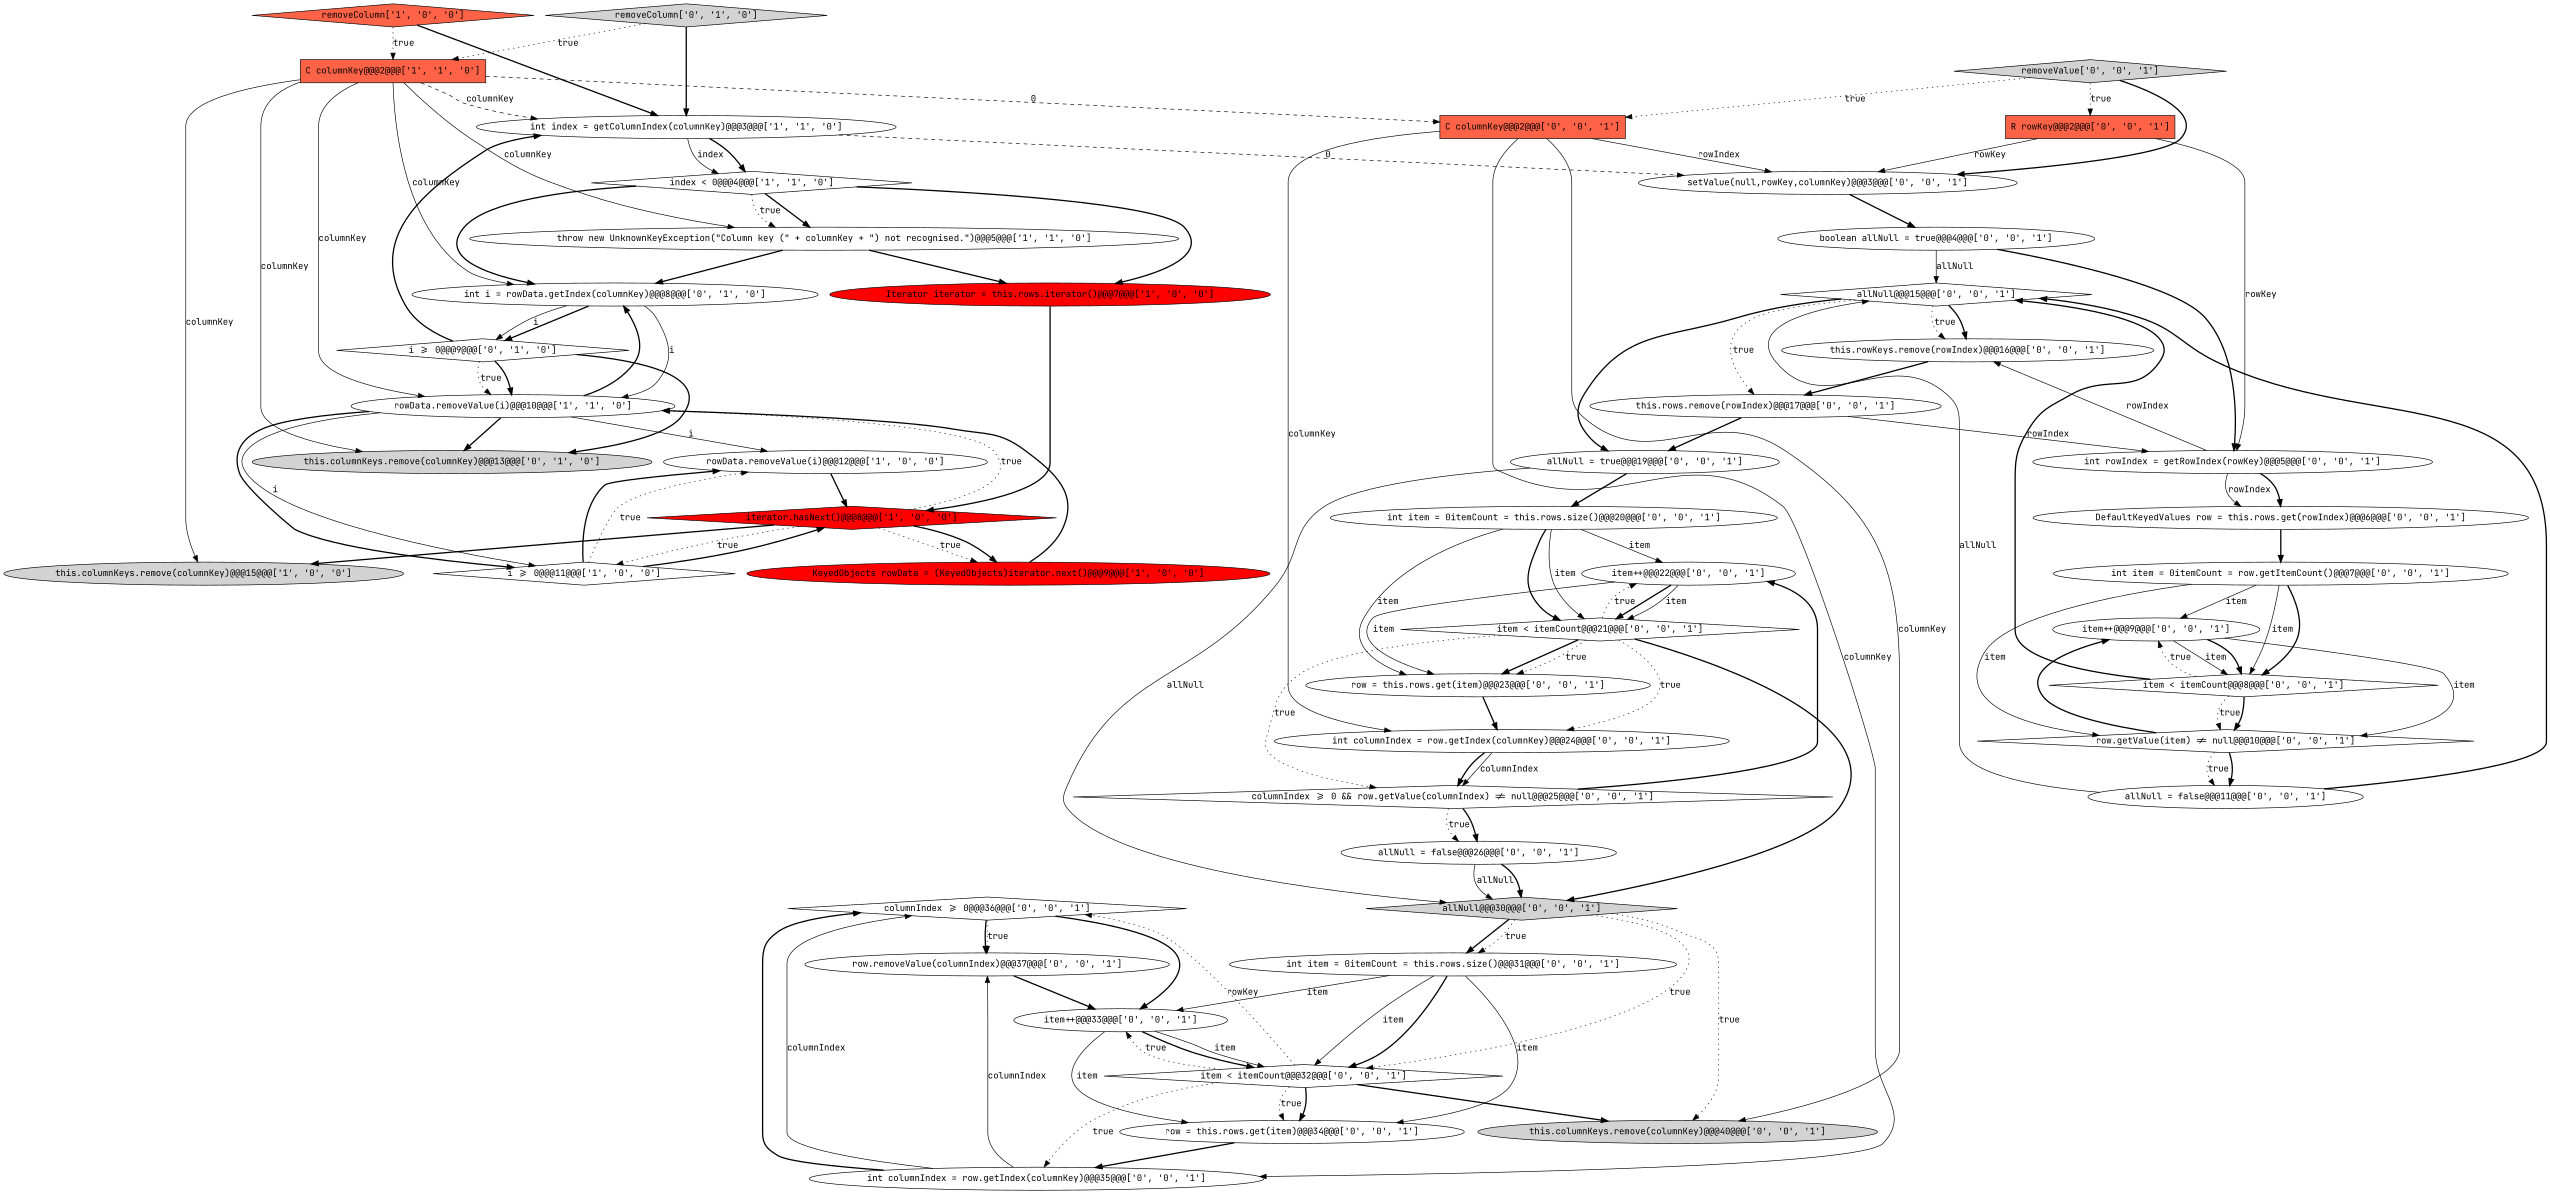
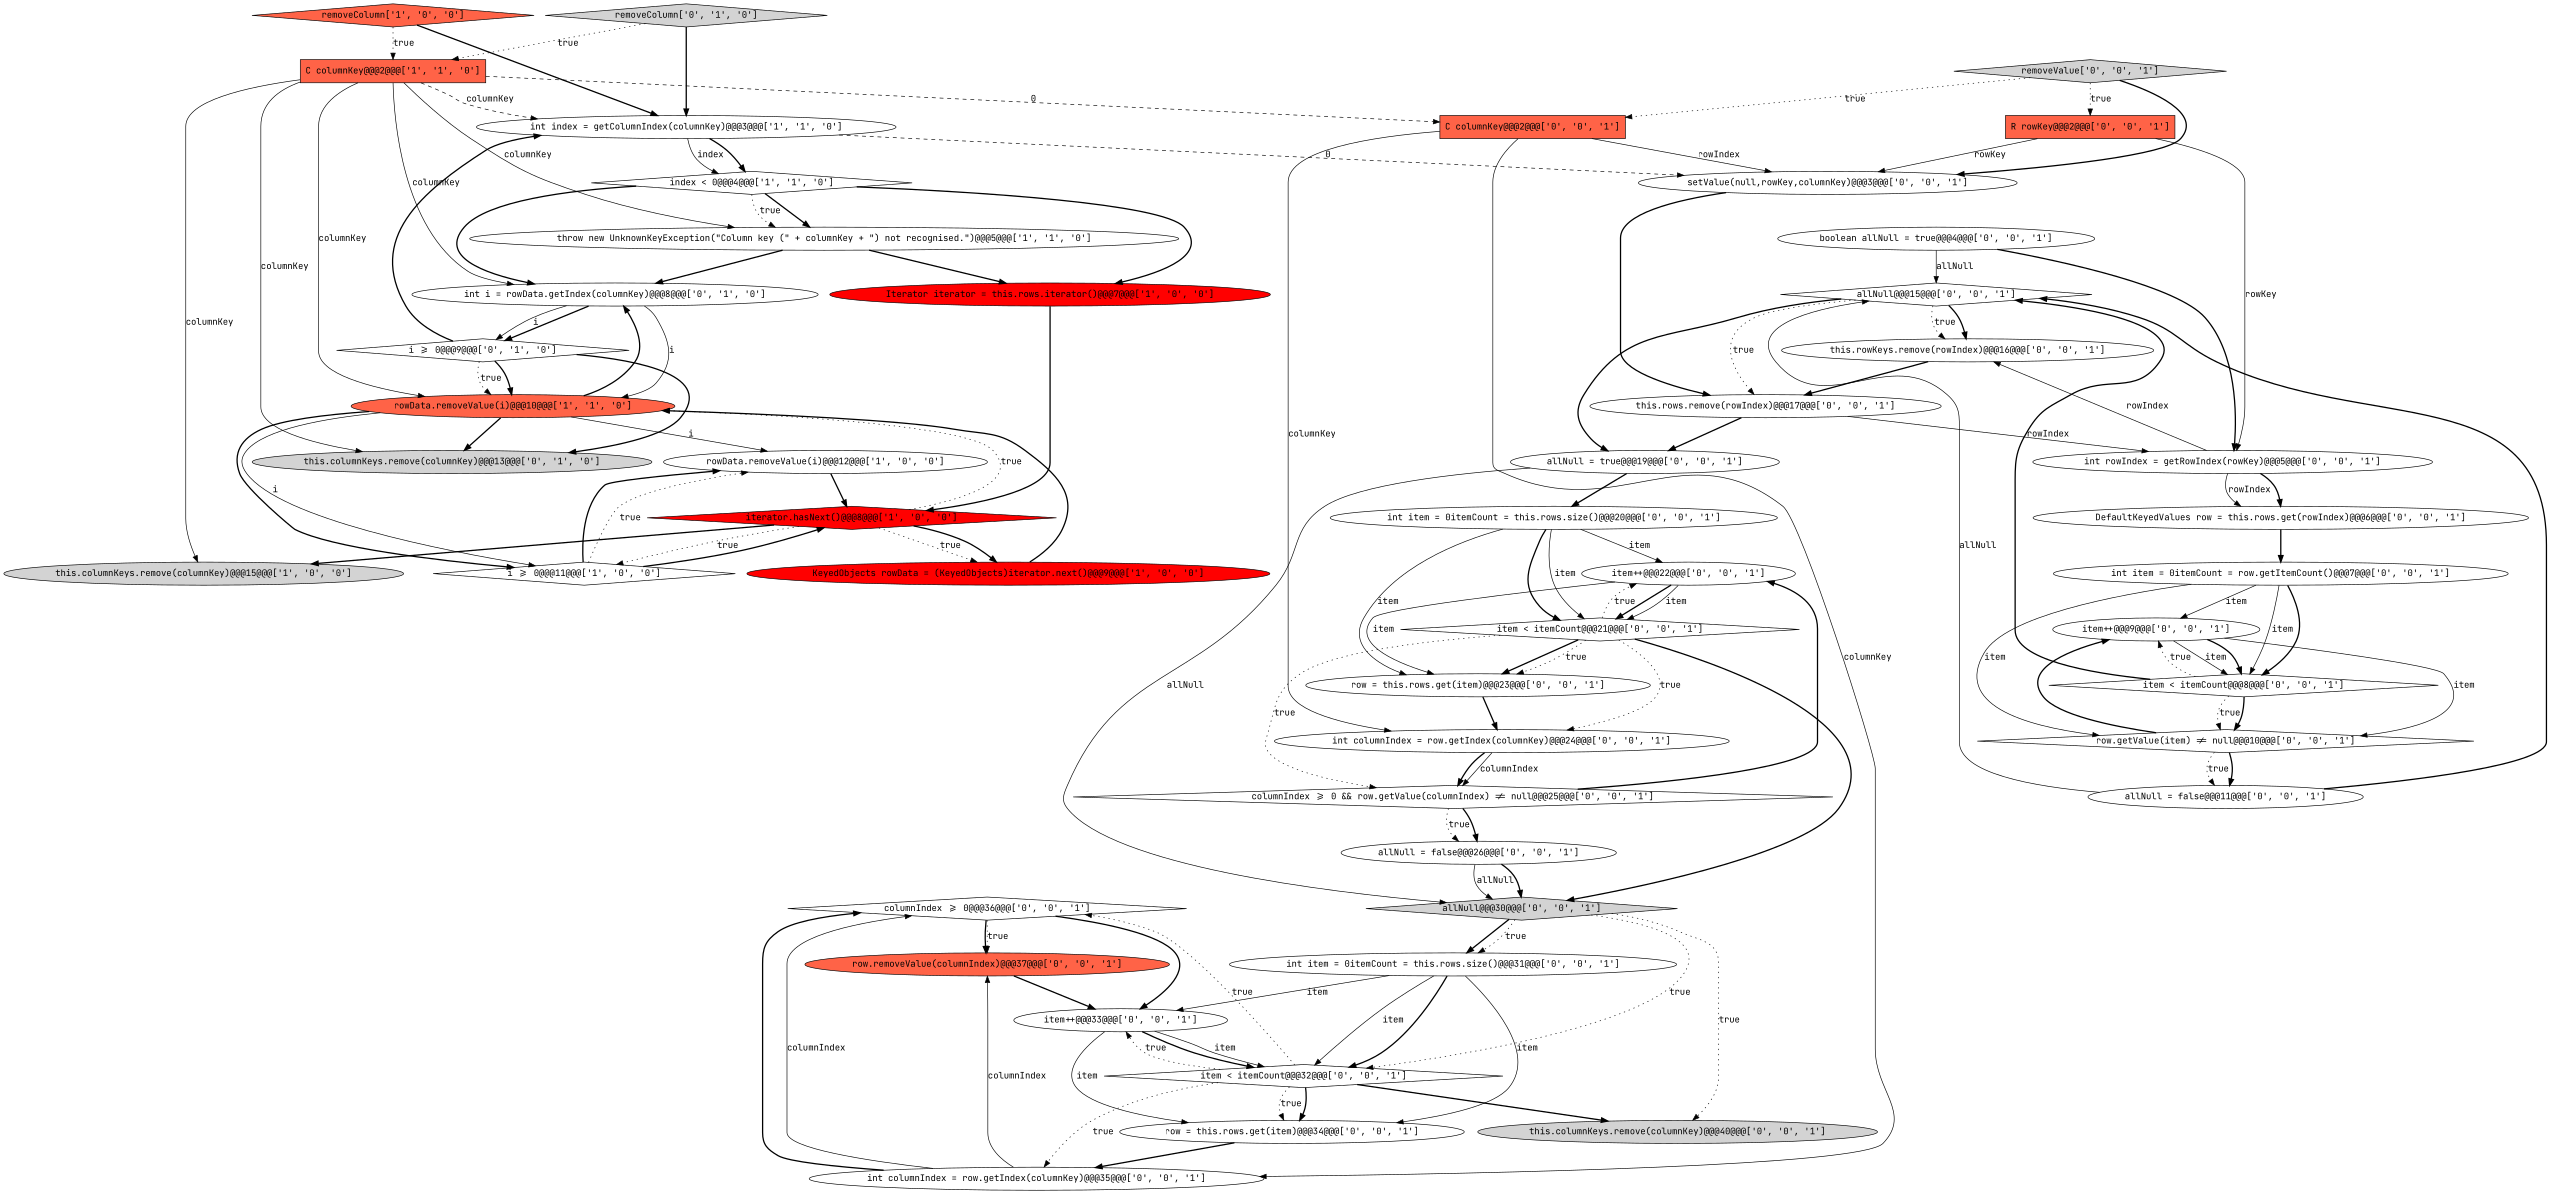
edge "setValue(null,rowKey,columnKey)@@@3@@@['0', '0', '1']" -> "boolean allNull = true@@@4@@@['0', '0', '1']": now "setValue(null,rowKey,columnKey)@@@3@@@['0', '0', '1']" -> "this.rows.remove(rowIndex)@@@17@@@['0', '0', '1']"
node "rowData.removeValue(i)@@@10@@@['1', '1', '0']": fillcolor white -> tomato
edge "C columnKey@@@2@@@['0', '0', '1']" -> "this.columnKeys.remove(columnKey)@@@40@@@['0', '0', '1']": removed, label "columnKey"
node "row.removeValue(columnIndex)@@@37@@@['0', '0', '1']": fillcolor white -> tomato
edge "item < itemCount@@@32@@@['0', '0', '1']" -> "columnIndex >= 0@@@36@@@['0', '0', '1']": label "rowKey" -> "true"
